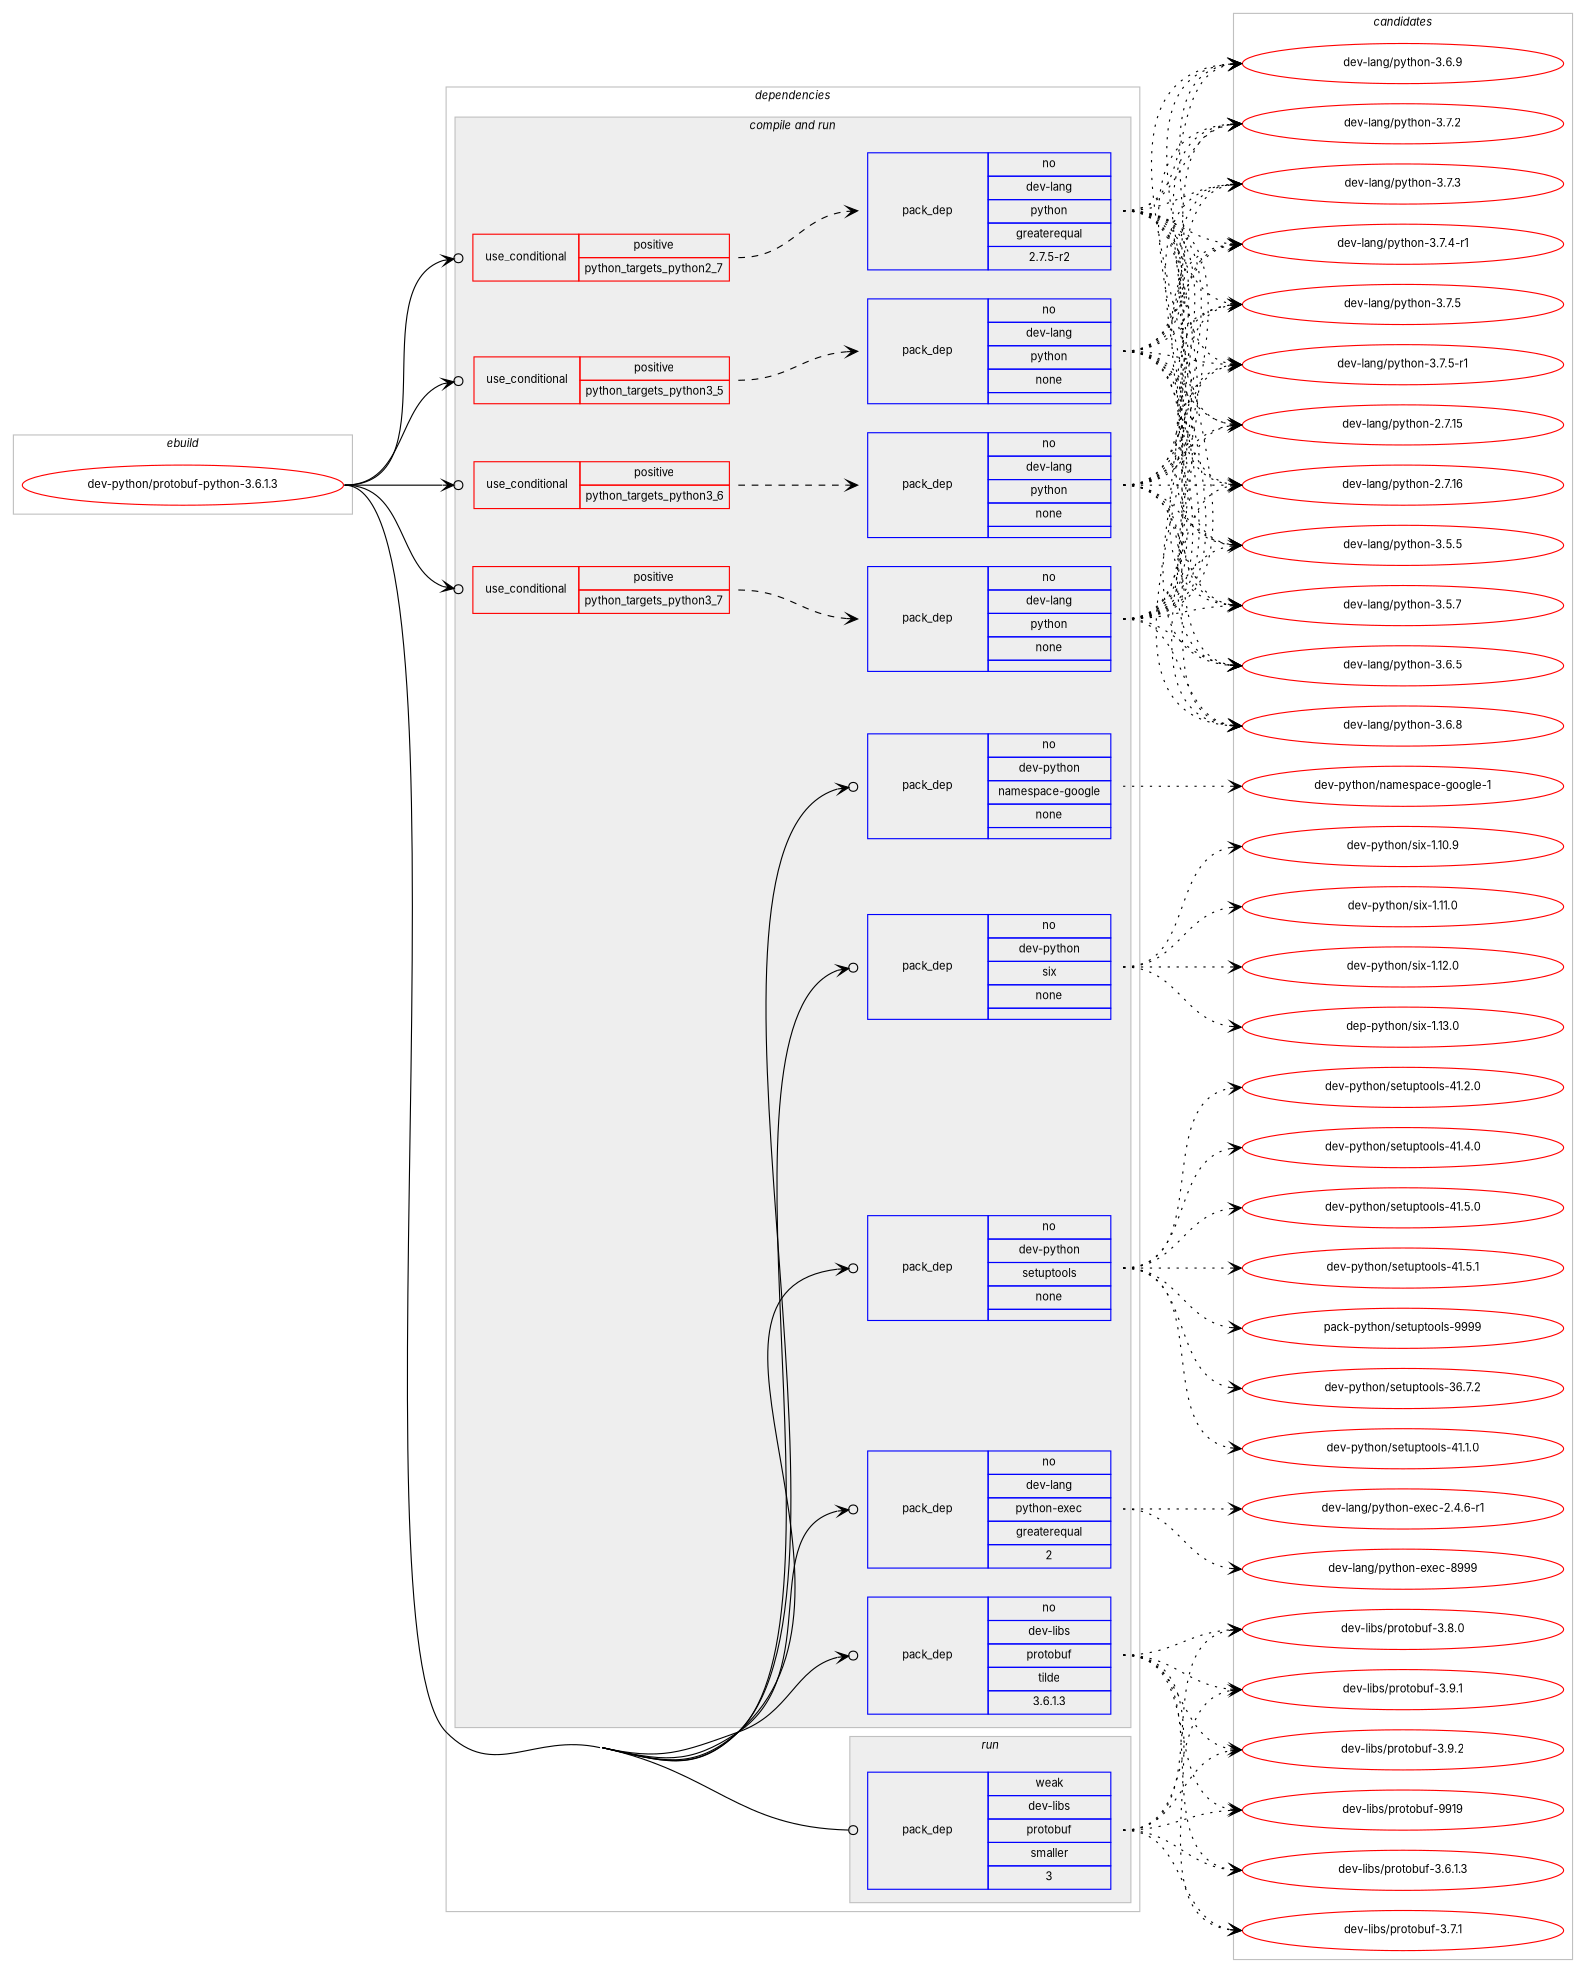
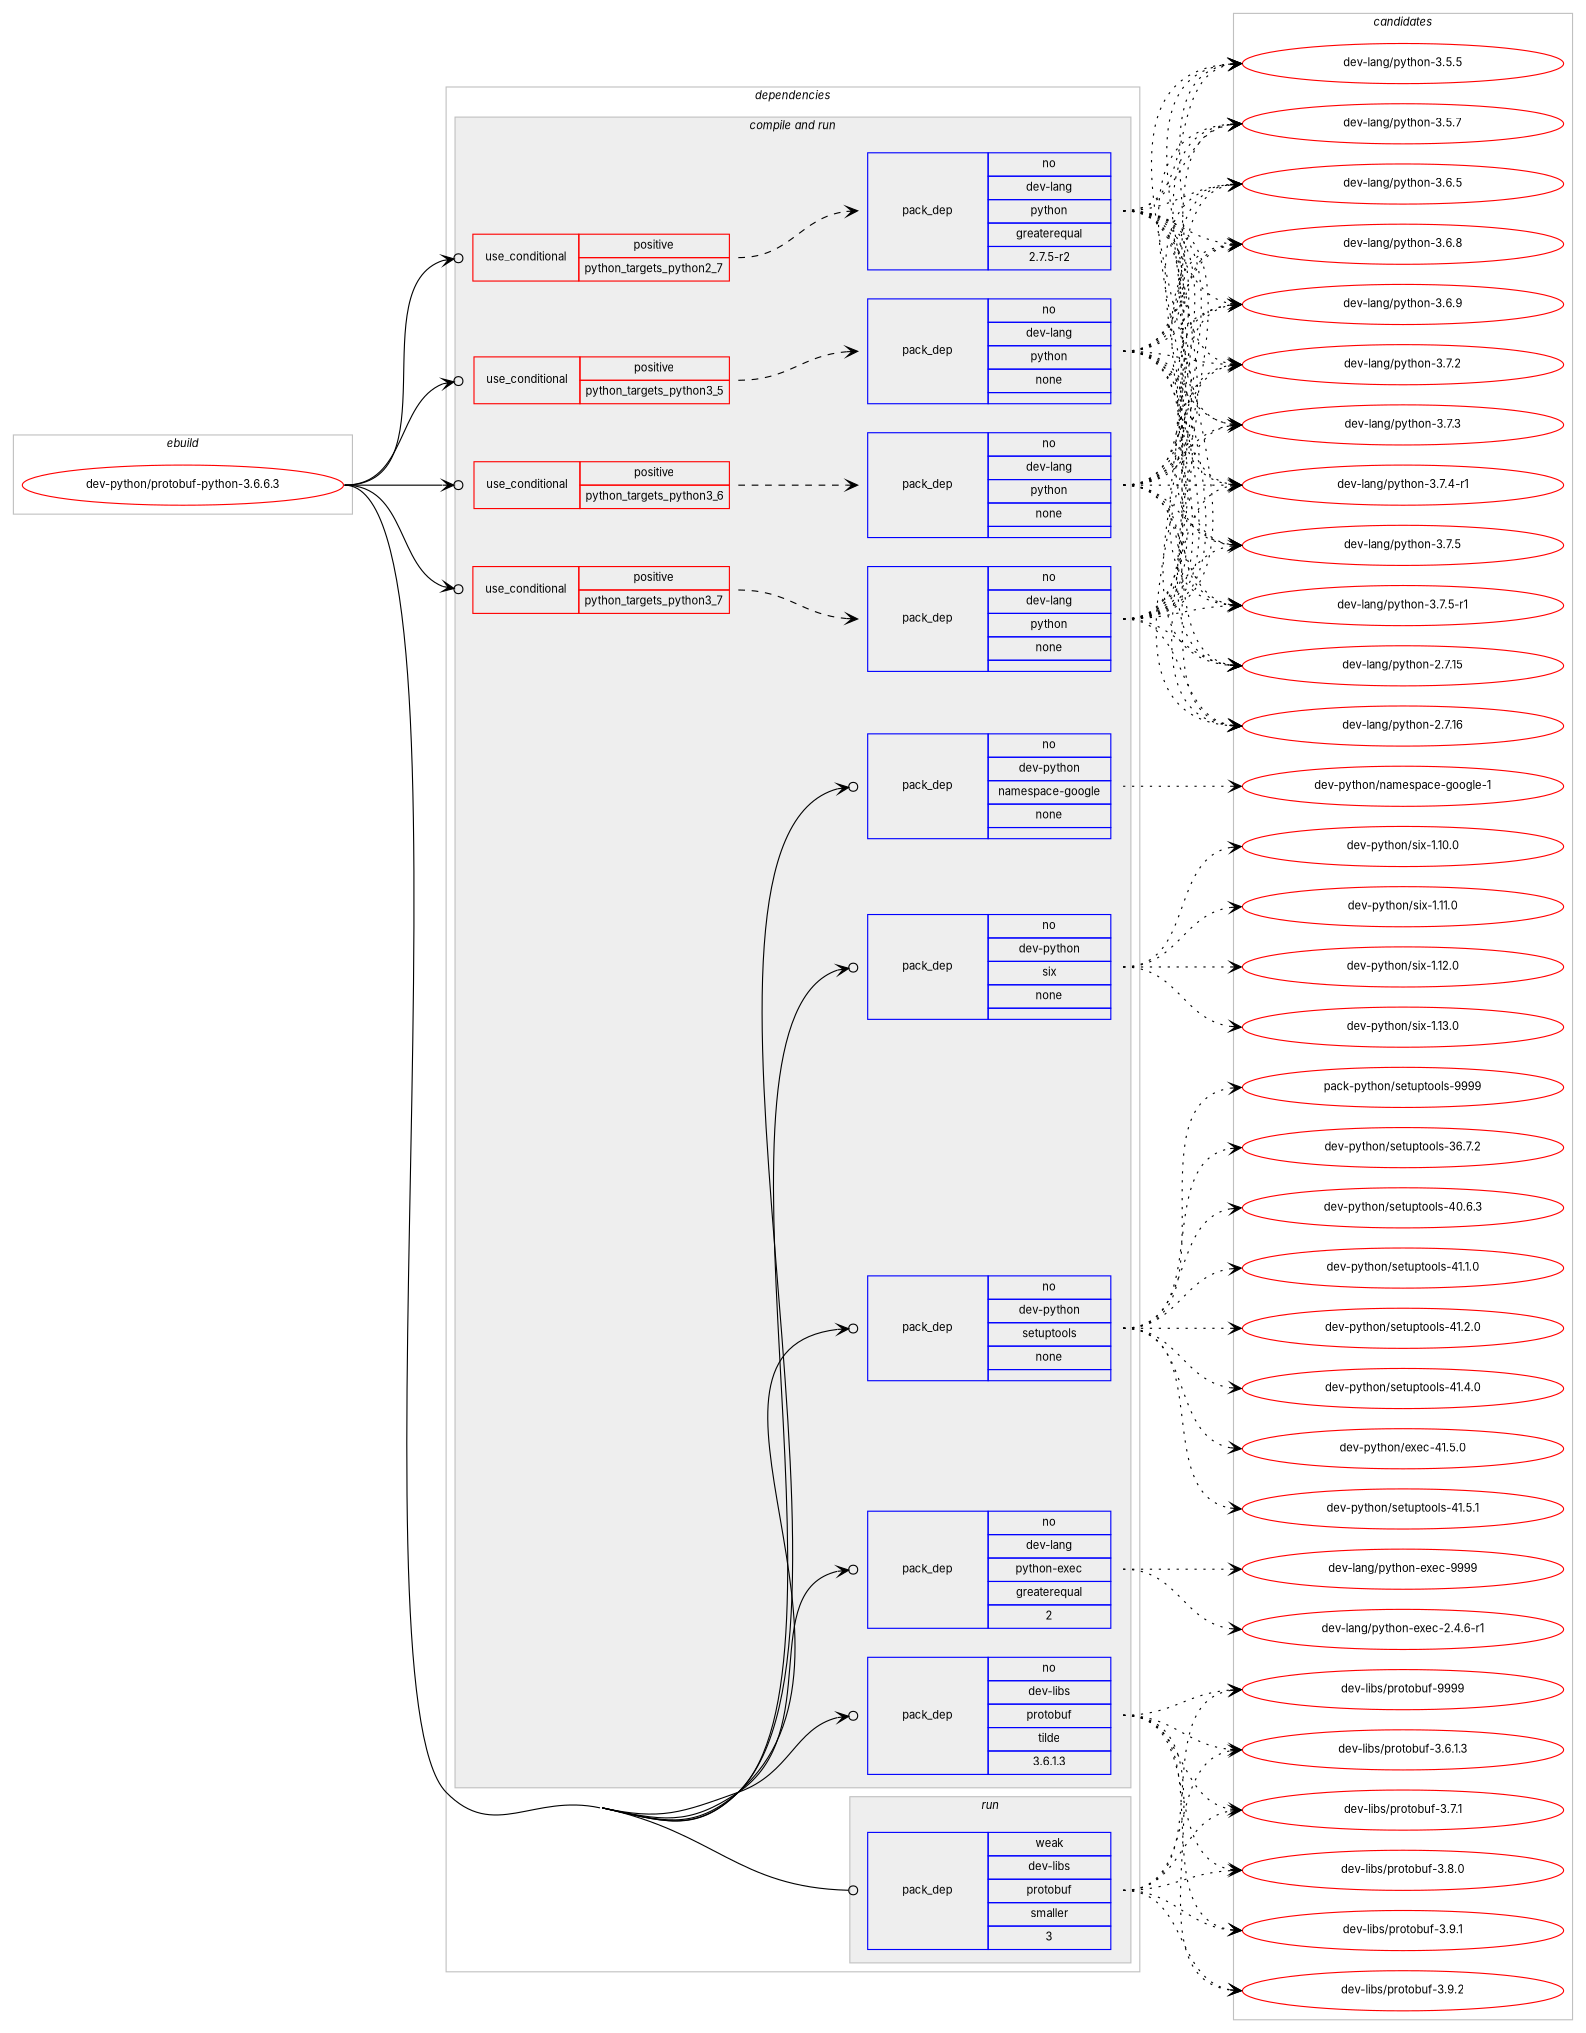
node "dev-python/protobuf-python-3.6.1.3": label "dev-python/protobuf-python-3.6.1.3" -> "dev-python/protobuf-python-3.6.6.3"
node "dev-python/six-1.10.9": label "dev-python/six-1.10.9" -> "dev-python/six-1.10.0"
node "dep-python/six-1.13.0": label "dep-python/six-1.13.0" -> "dev-python/six-1.13.0"
node "dev-python/setuptools-40.6.3": added
node "dev-python/setuptools-41.5.0": label "dev-python/setuptools-41.5.0" -> "dev-python/exec-41.5.0"
node "dev-lang/python-exec-8999": label "dev-lang/python-exec-8999" -> "dev-lang/python-exec-9999"
node "dev-libs/protobuf-9919": label "dev-libs/protobuf-9919" -> "dev-libs/protobuf-9999"
